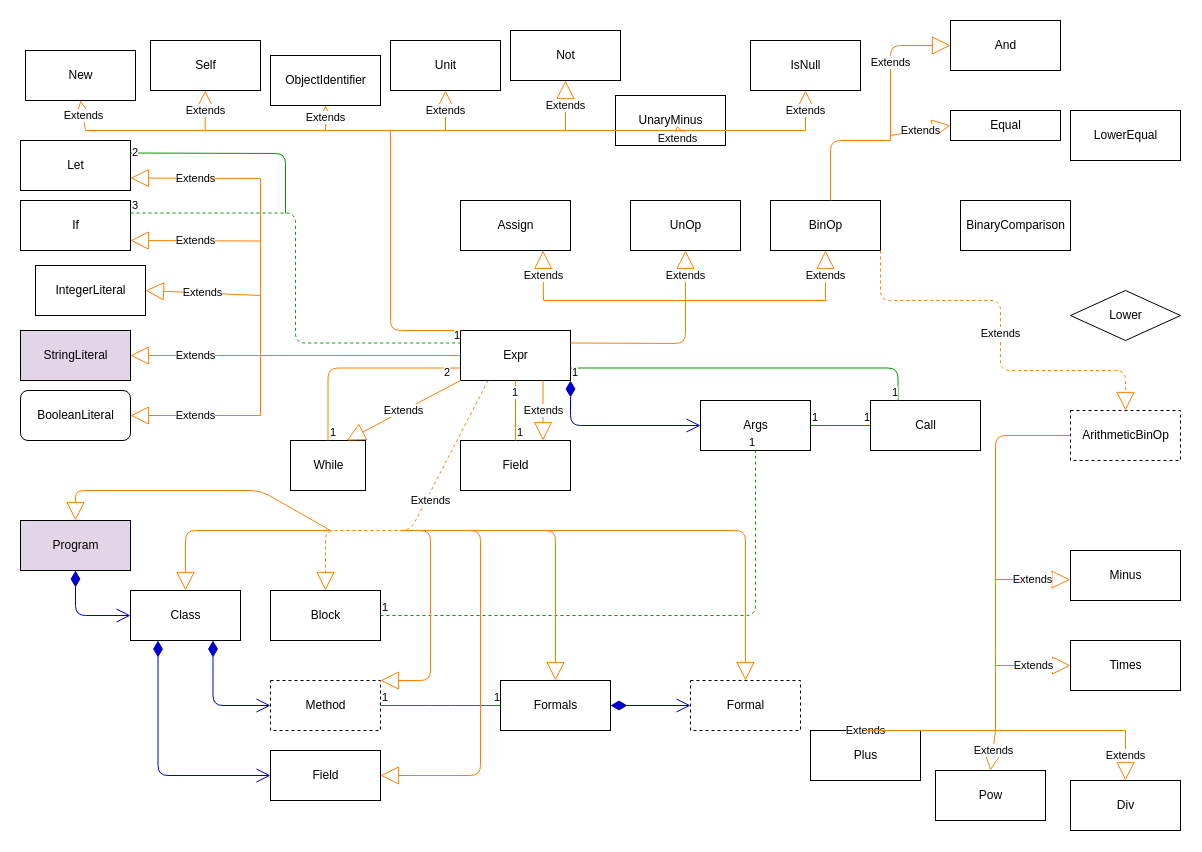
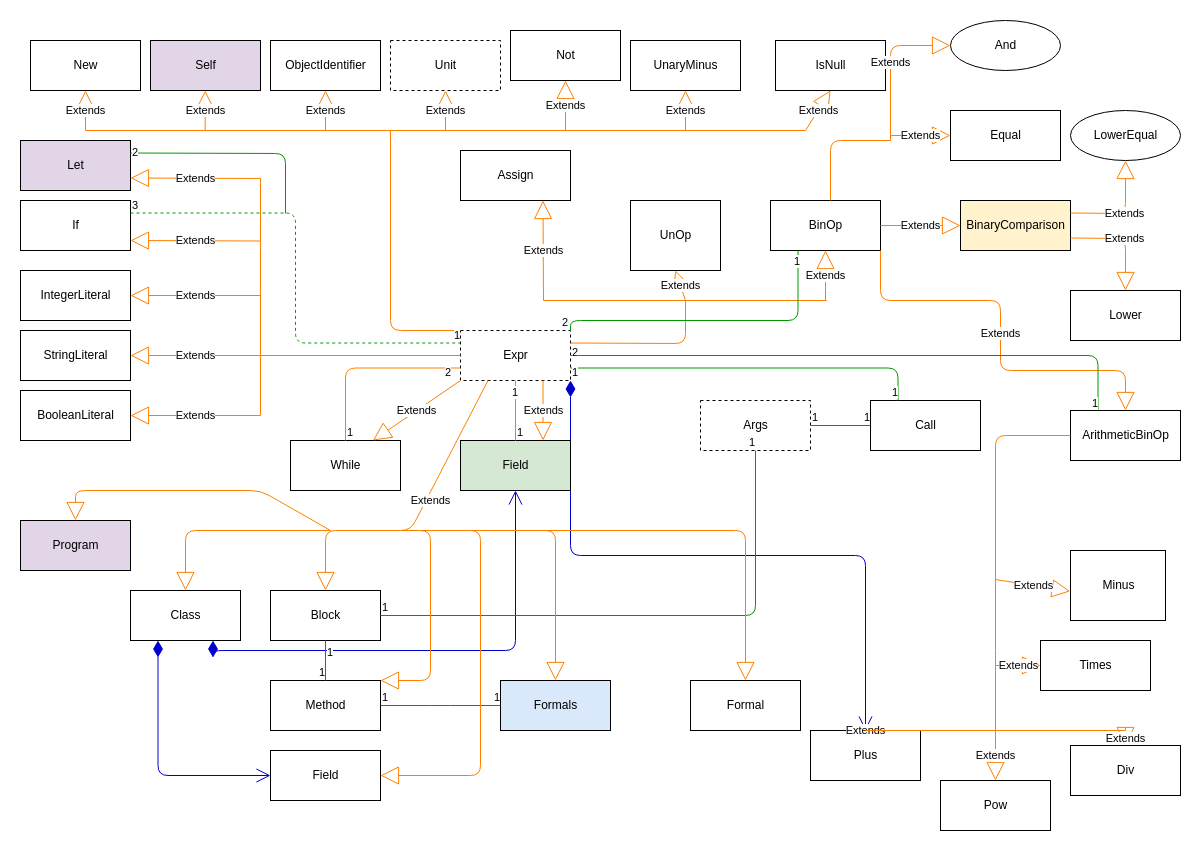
node "And": shape rectangle -> ellipse
node "Self": fillcolor #ffffff -> #e1d5e7
node "Unit": style solid -> dashed
node "IsNull": moved (806, 66) -> (831, 66)
node "New": moved (81, 76) -> (86, 66)
node "ObjectIdentifier": moved (326, 81) -> (326, 66)
node "UnaryMinus": moved (671, 121) -> (686, 66)
node "Equal": size 110x30 -> 110x50
node "LowerEqual": shape rectangle -> ellipse
node "Let": fillcolor #ffffff -> #e1d5e7
edge "BinaryComparison" -> "LowerEqual": added, label "Extends"
node "Assign": moved (516, 226) -> (516, 176)
node "UnOp": size 110x50 -> 90x70
edge "BinOp" -> "BinaryComparison": added, label "Extends"
node "BinaryComparison": fillcolor #ffffff -> #fff2cc
edge "BinaryComparison" -> "Lower": added, label "Extends"
node "IntegerLiteral": moved (91, 291) -> (76, 296)
edge "BinOp" -> "ArithmeticBinOp": style dashed -> solid
node "Lower": shape diamond -> rectangle
edge "BinOp" -- "Expr": added, labels "1", "2"
node "StringLiteral": fillcolor #e1d5e7 -> #ffffff
node "Expr": style solid -> dashed
edge "Expr" -- "ArithmeticBinOp": added, labels "2", "1"
node "BooleanLiteral": shape rounded rectangle -> rectangle
edge "Expr" -- "Args": now "Expr" -- "Plus"
node "Args": style solid -> dashed
node "ArithmeticBinOp": style dashed -> solid
node "While": size 75x50 -> 110x50
node "Field": fillcolor #ffffff -> #d5e8d4
edge "Expr" -> "Block": style dashed -> solid
node "Minus": size 110x50 -> 95x70
edge "Program" -- "Class": removed
edge "Args" -- "Block": style dashed -> solid
edge "Block" -- "Method": added, labels "1", "1"
node "Times": moved (1126, 666) -> (1096, 666)
edge "Class" -- "Method": now "Class" -- "Field"
node "Method": style dashed -> solid
node "Formals": fillcolor #ffffff -> #dae8fc
edge "Formals" -- "Formal": removed
node "Formal": style dashed -> solid
node "Pow": moved (991, 796) -> (996, 806)
node "Div": moved (1126, 806) -> (1126, 771)
